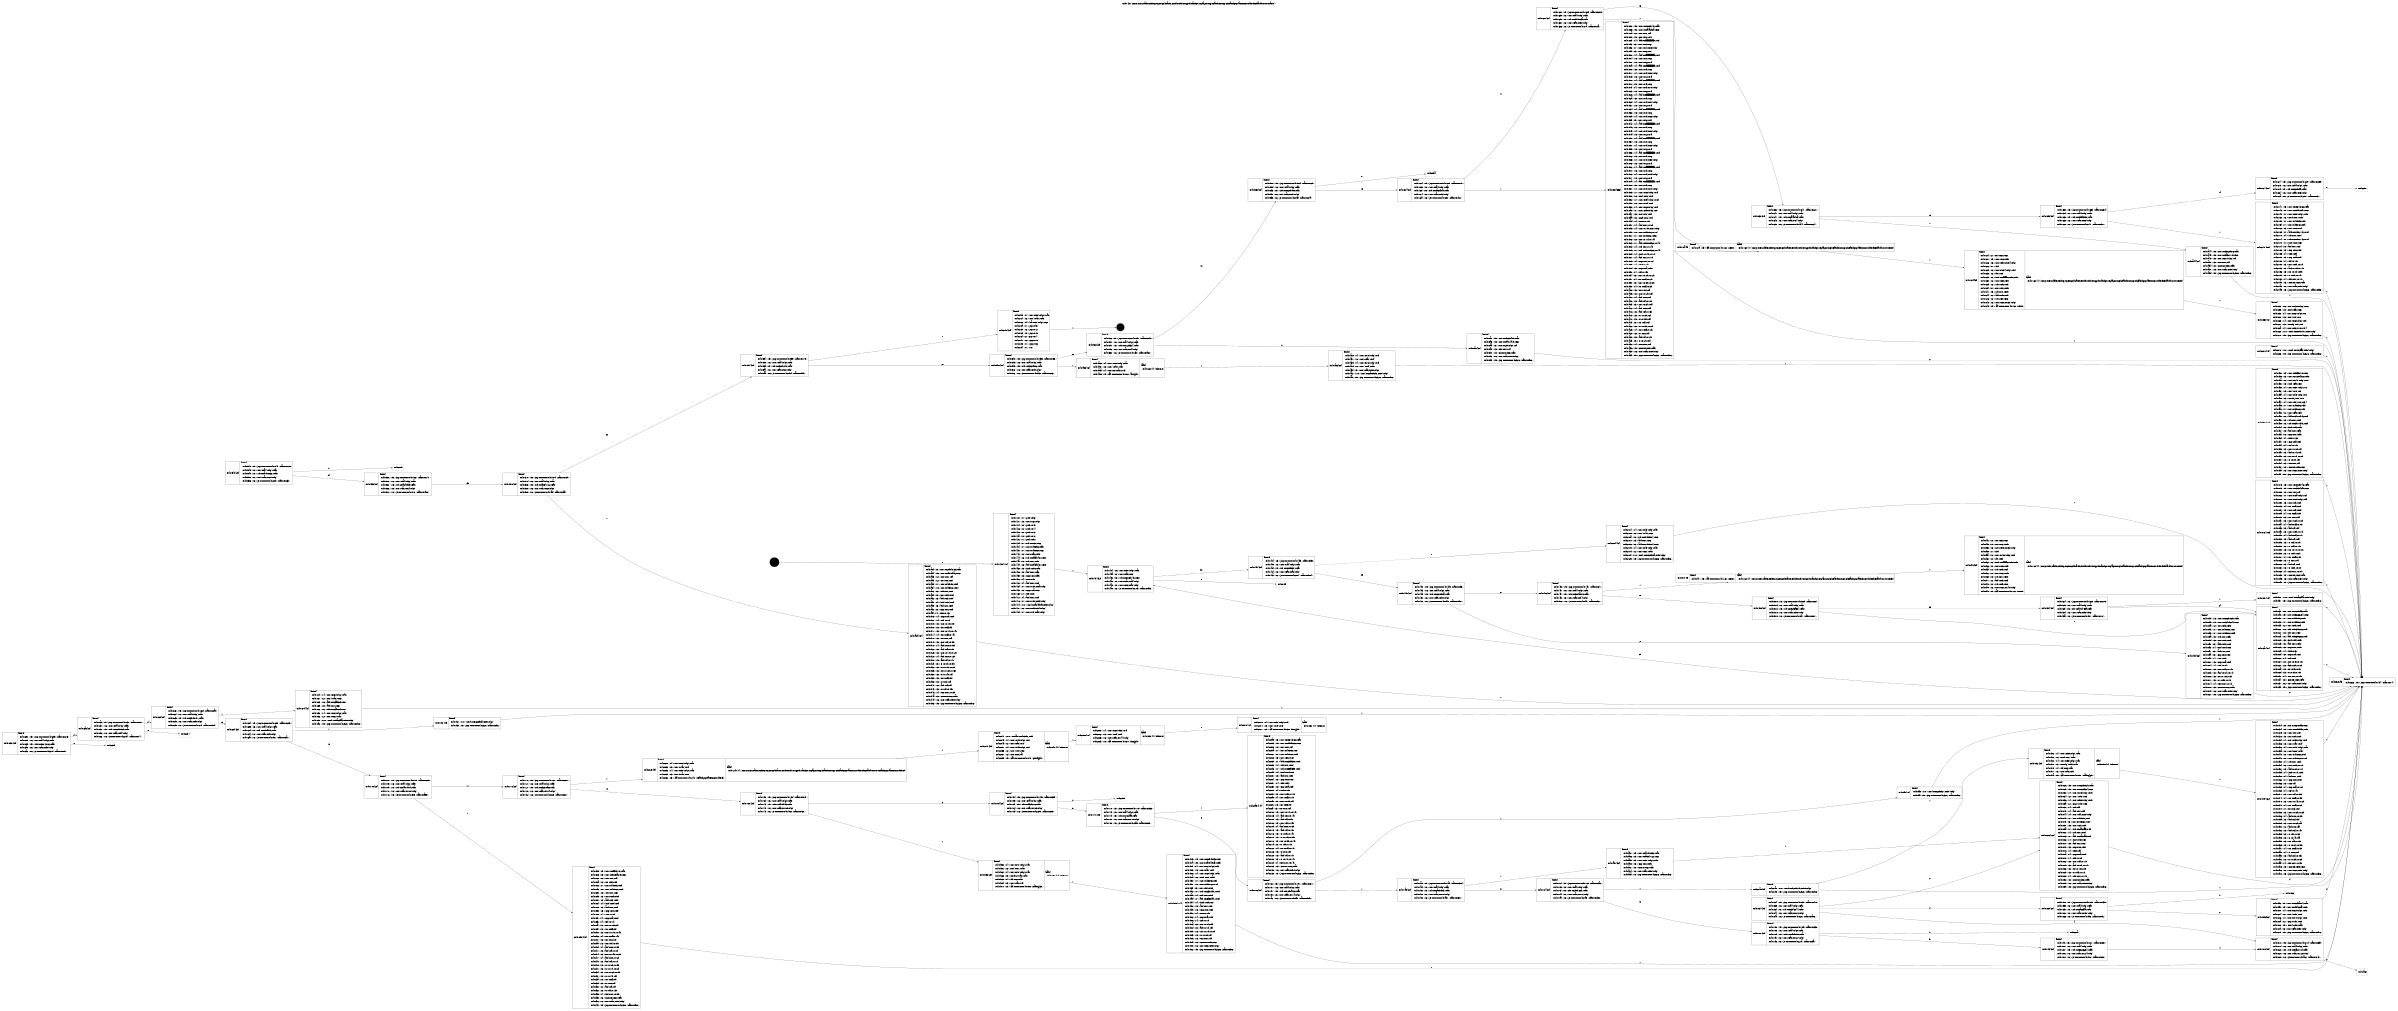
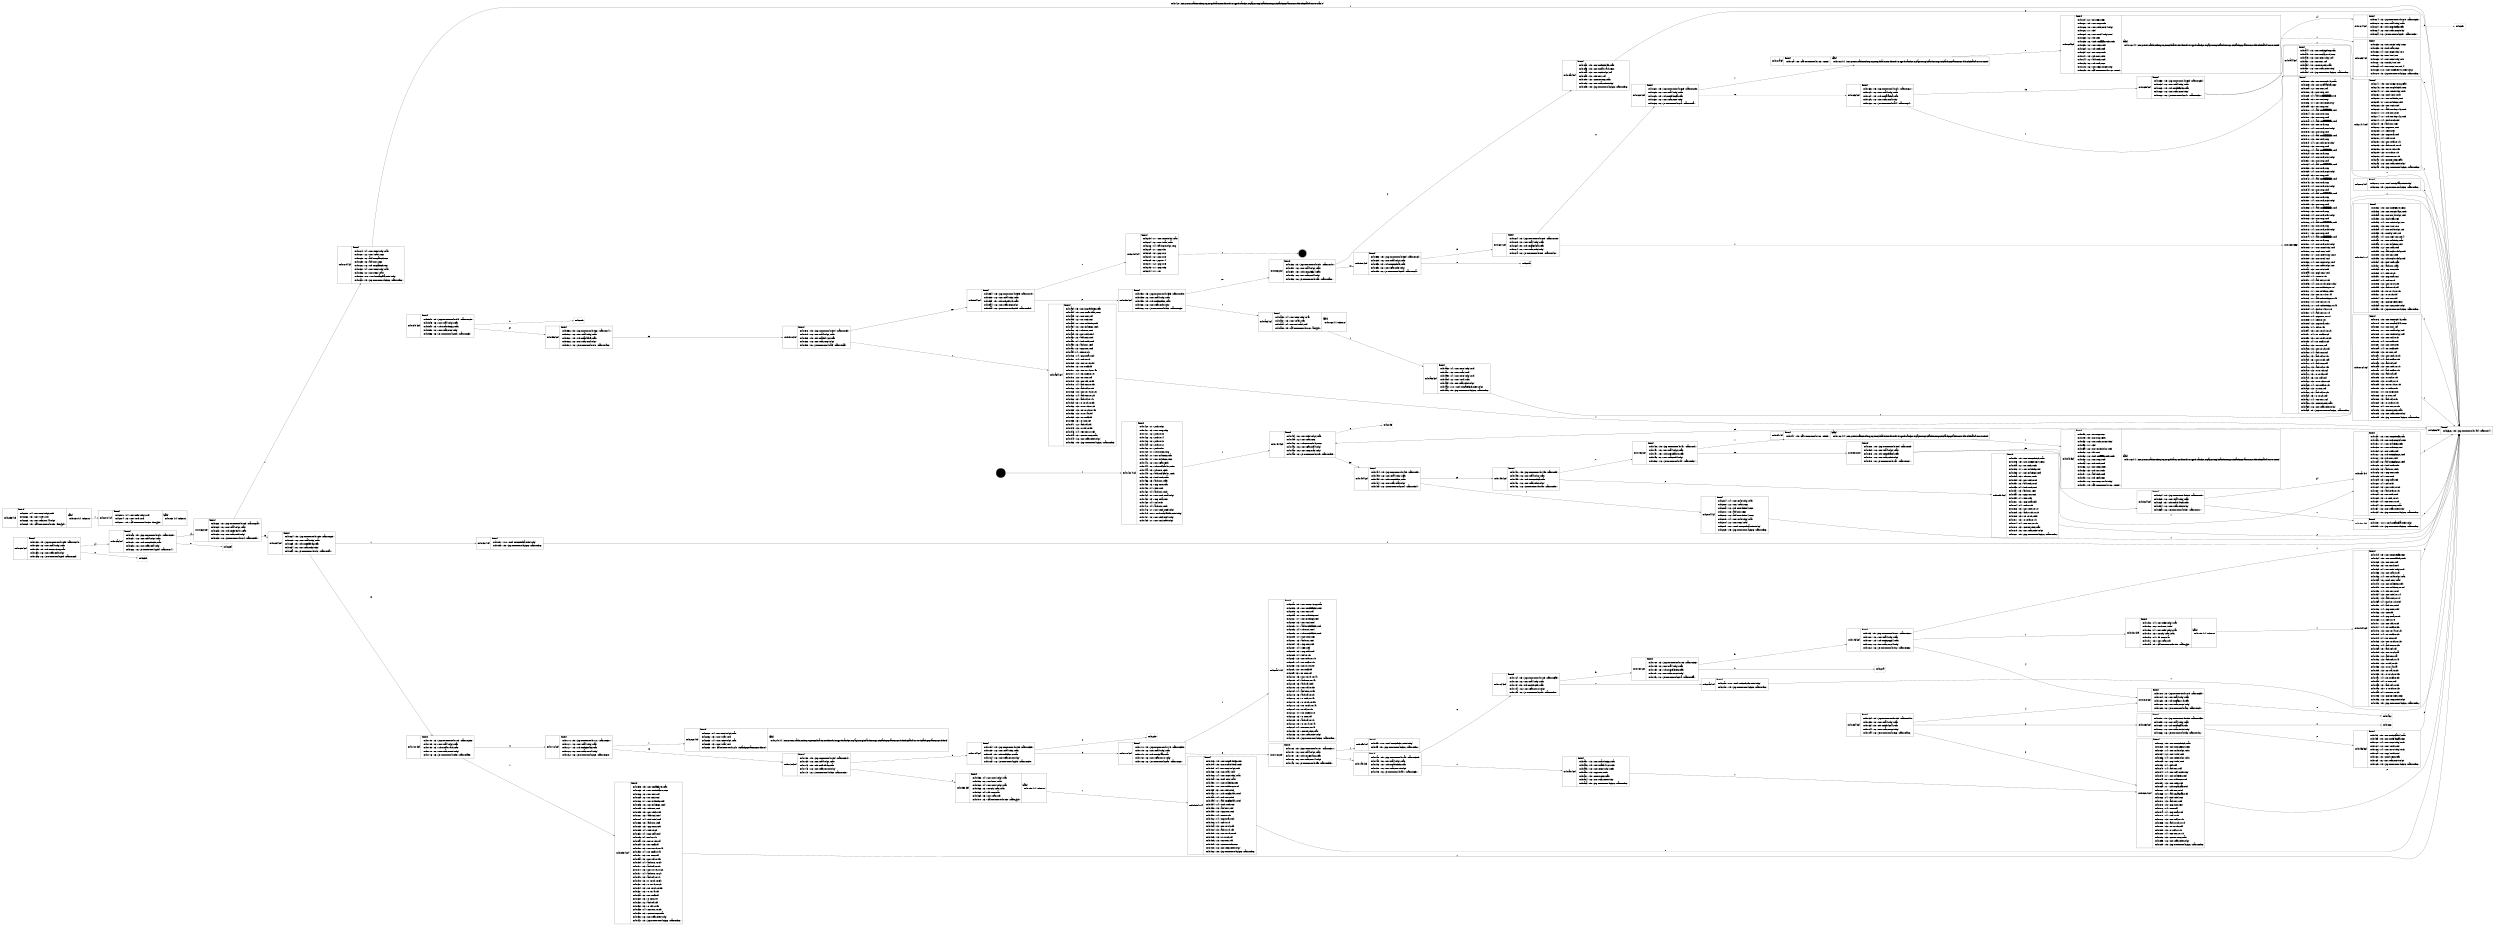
edge "0x401ff5 [15]" -> "0x402326 [5]": now "0x4017fc [28]" -> "0x402326 [5]"
node "0x402041 [29]": removed
edge "0x4021ae [15]" -> "0x401d02 [29]": now "0x4017fc [28]" -> "0x401d02 [29]"
